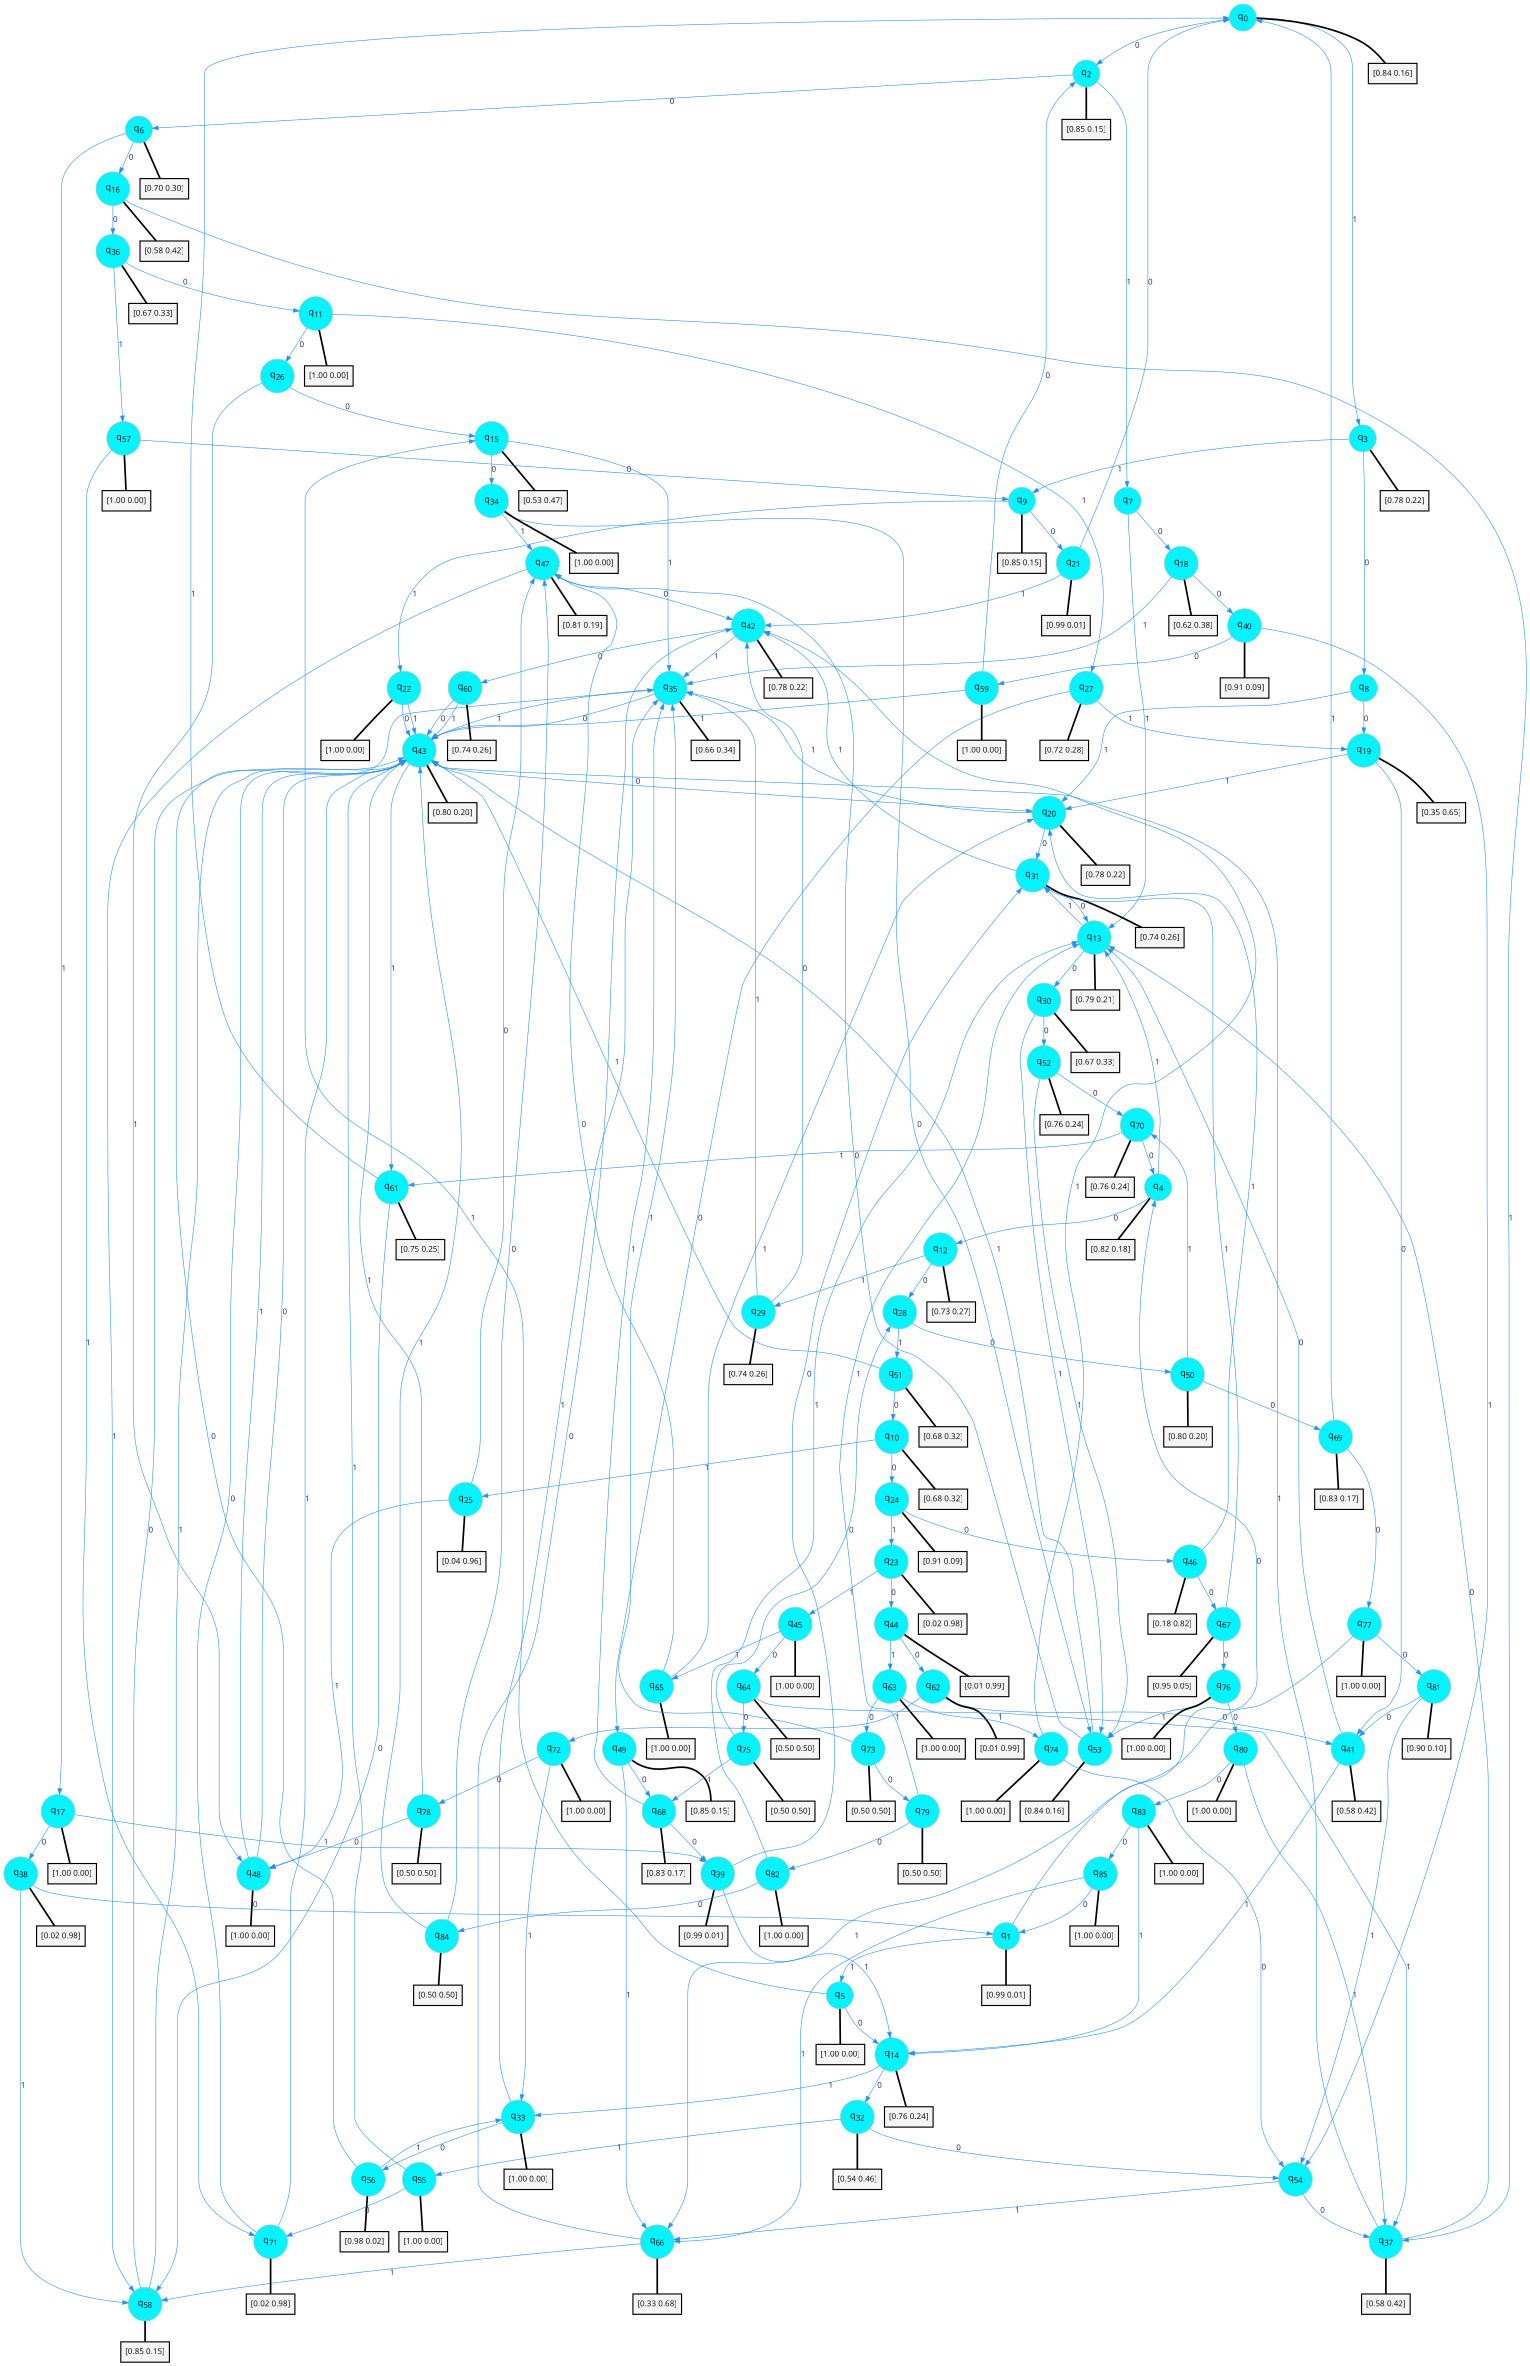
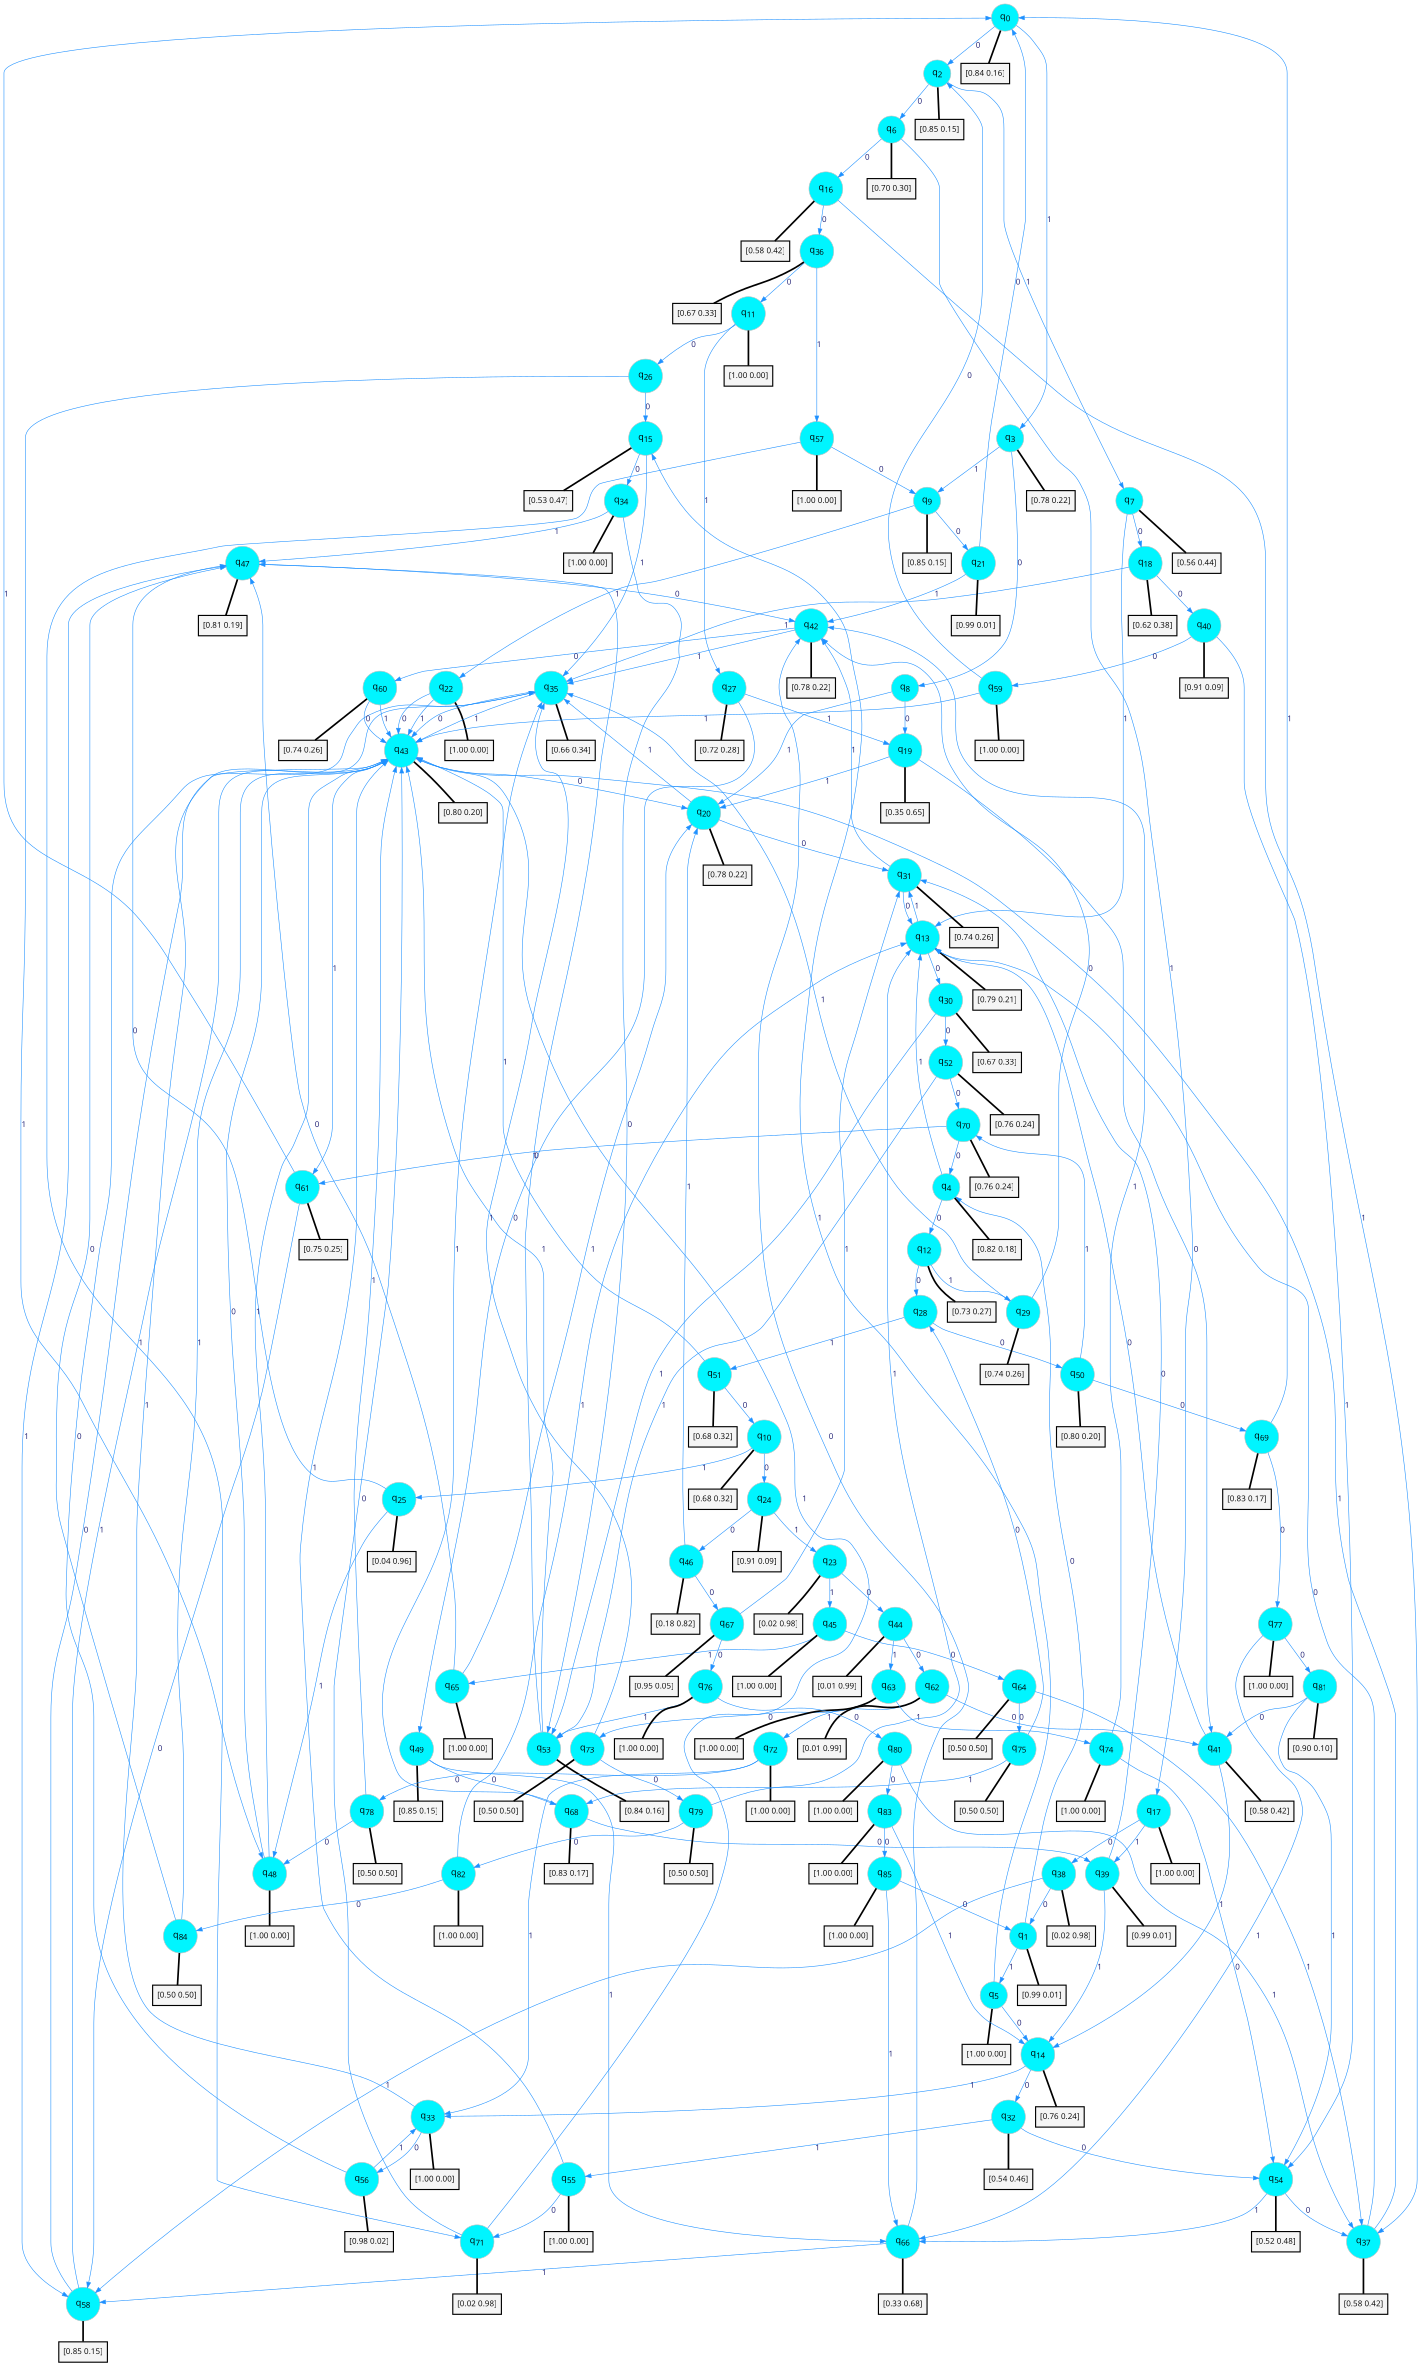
node "[0.56 0.44]": added
node "[0.52 0.48]": added
